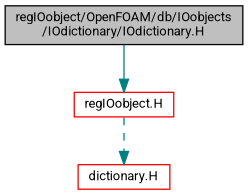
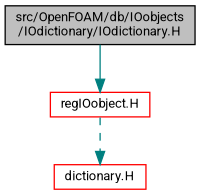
node "regIOobject/OpenFOAM/db/IOobjects /IOdictionary/IOdictionary.H": label "regIOobject/OpenFOAM/db/IOobjects /IOdictionary/IOdictionary.H" -> "src/OpenFOAM/db/IOobjects /IOdictionary/IOdictionary.H"
